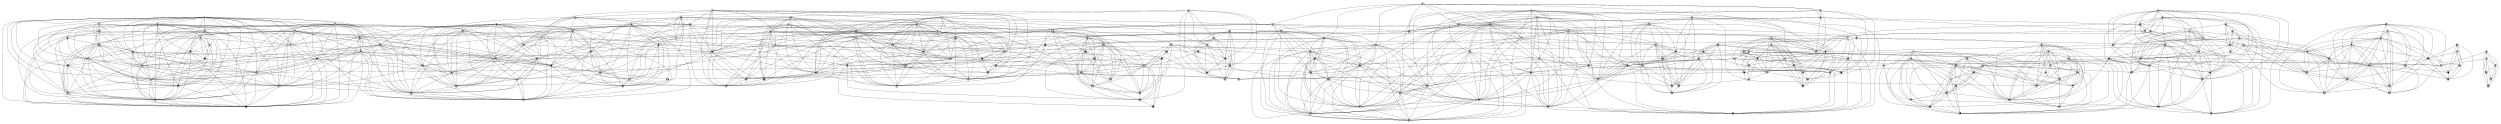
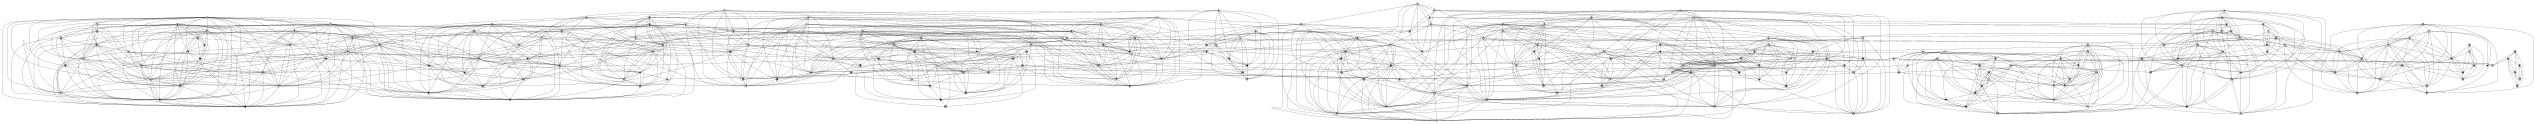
node "173": added
node "127": removed
